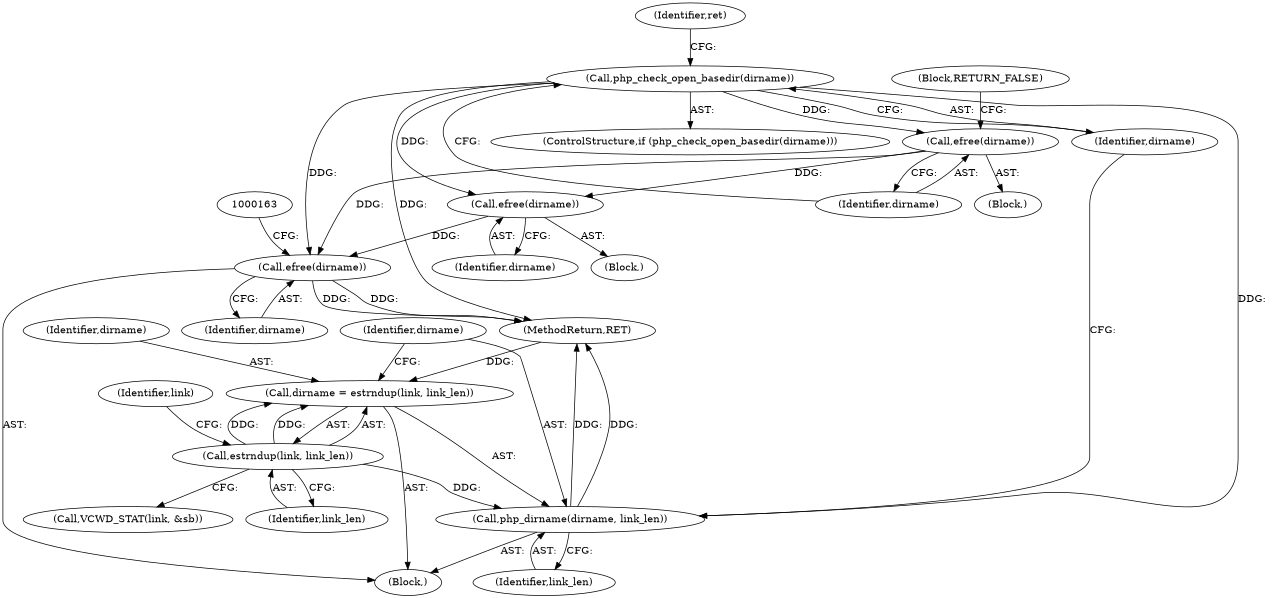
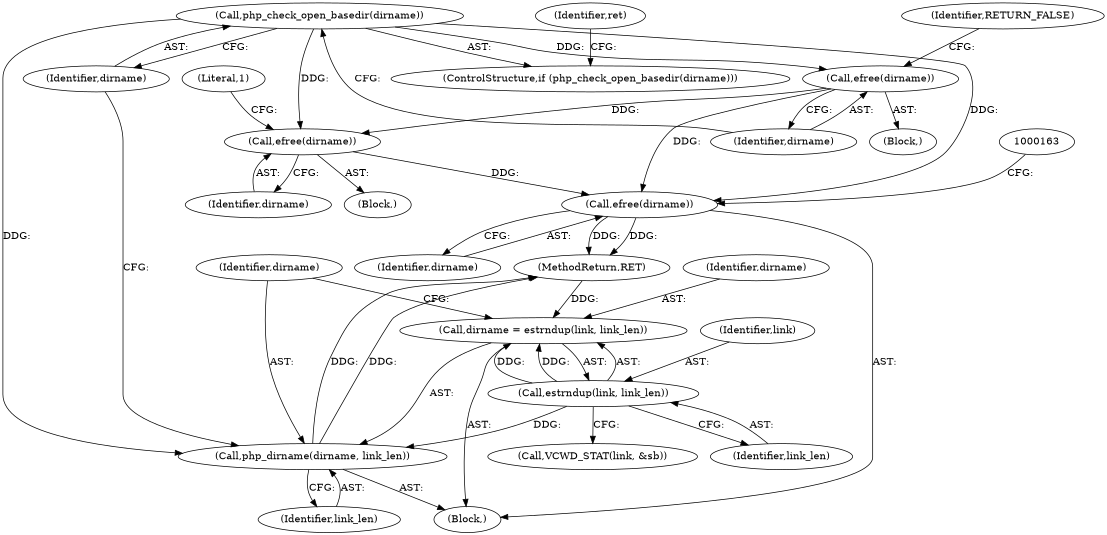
edge "(Identifier,ret)" -> "(Call,php_check_open_basedir(dirname))": now "(Identifier,ret)" -> "(ControlStructure,if (php_check_open_basedir(dirname)))"
node "(Literal,1)": added
node "(Block,RETURN_FALSE)": label "(Block,RETURN_FALSE)" -> "(Identifier,RETURN_FALSE)"
edge "(Call,php_check_open_basedir(dirname))" -> "(MethodReturn,RET)": removed, label "DDG:"
edge "(Identifier,link)" -> "(Call,estrndup(link, link_len))": label "CFG: " -> "AST: "
